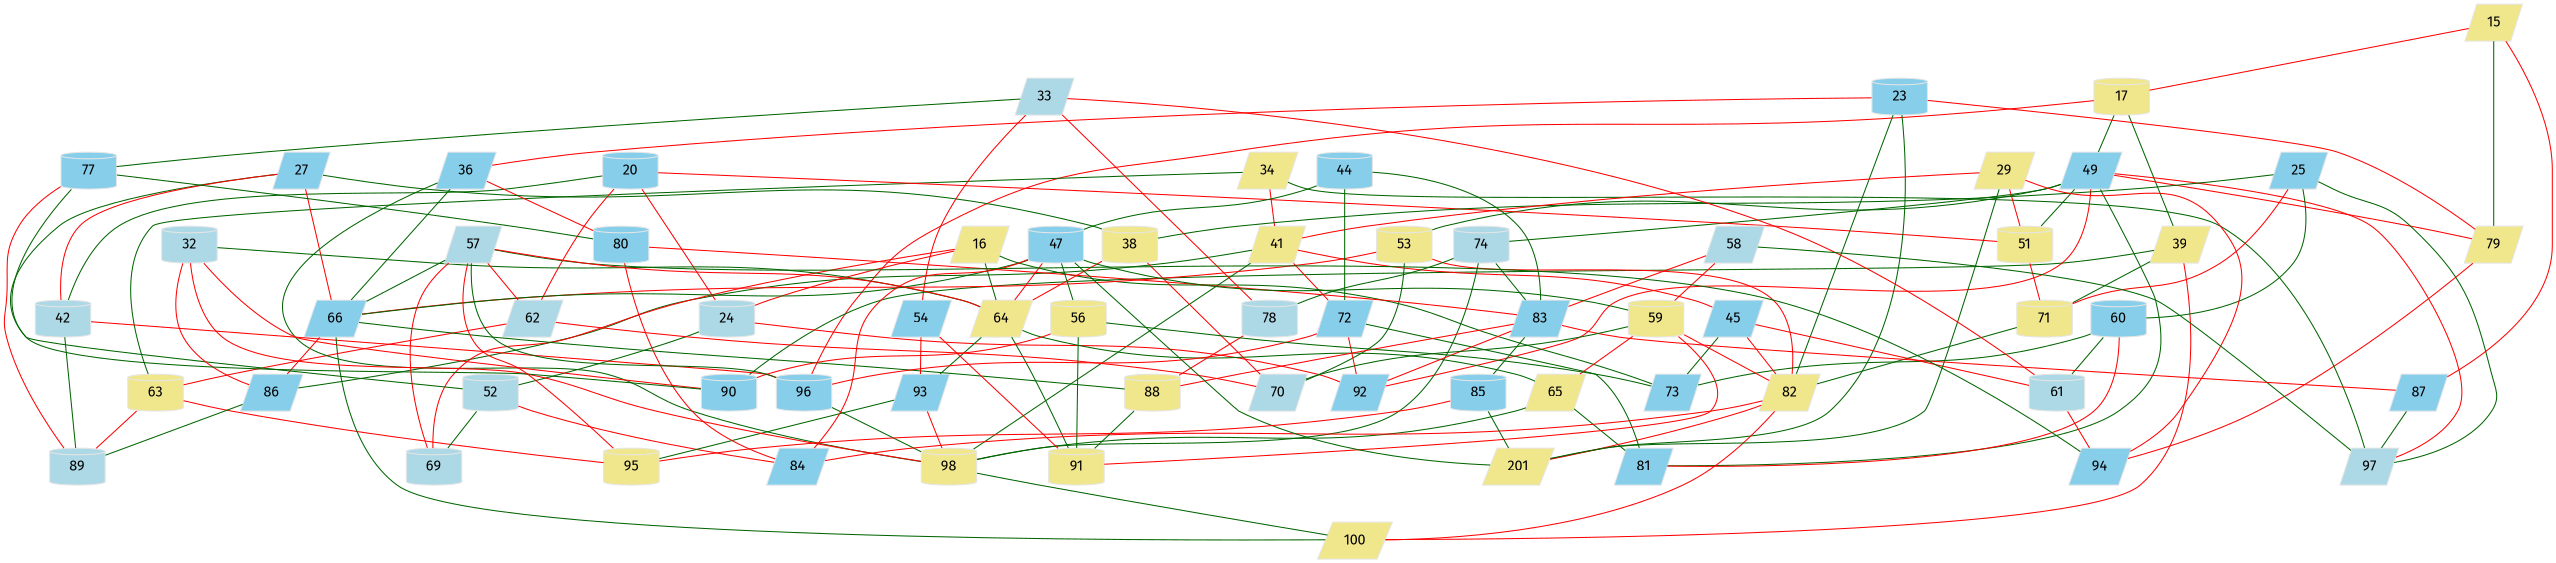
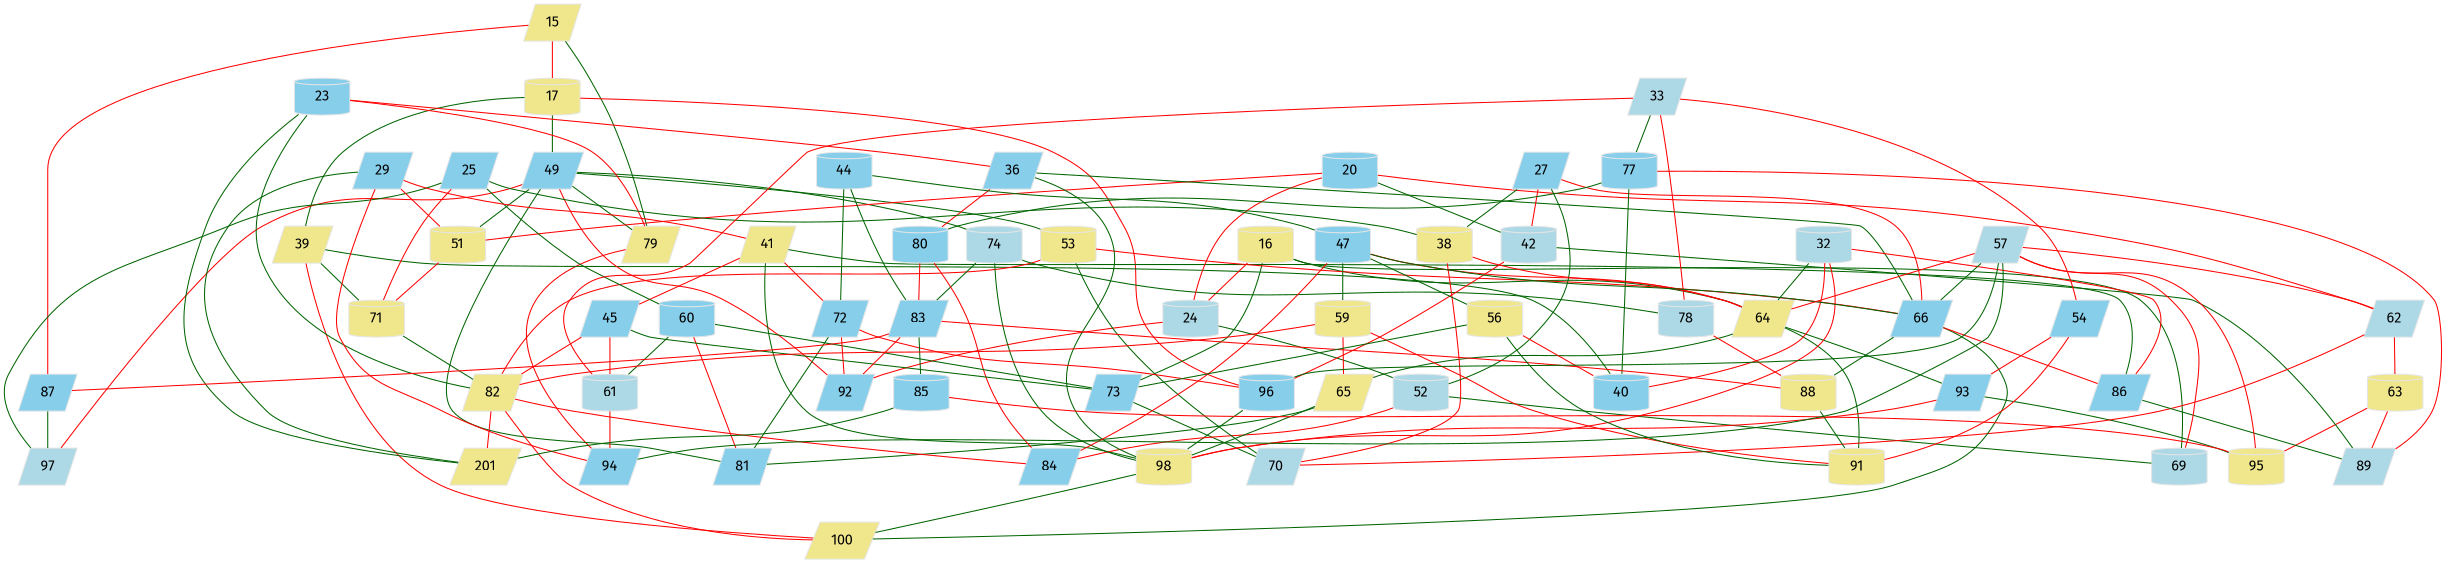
node "34": removed
node "29": fillcolor khaki -> skyblue
edge "49" -- "79": color red -> darkgreen
node "16": shape parallelogram -> cylinder
node "58": removed
edge "16" -- "69": color red -> darkgreen
edge "59" -- "70": now "73" -- "70"
node "90": label "90" -> "40"
edge "47" -- "201": removed
node "89": shape cylinder -> parallelogram
